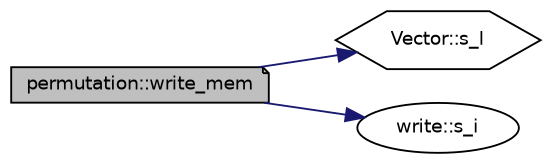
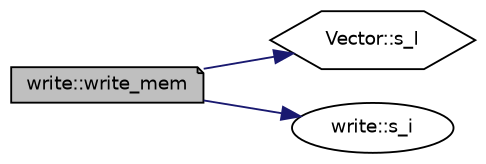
node "permutation::write_mem": label "permutation::write_mem" -> "write::write_mem"
